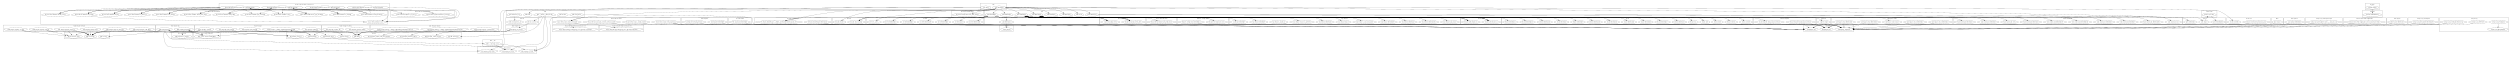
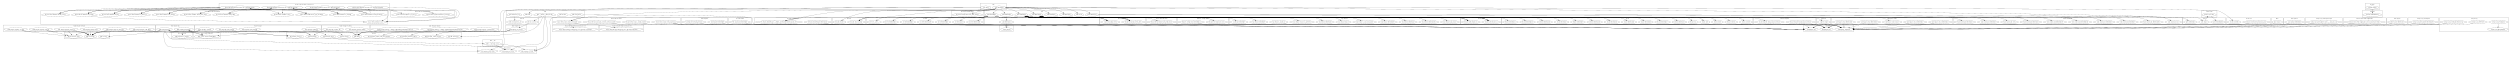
node "Mouse::Meta::Attribute::type_constraint": removed
node "Hailo::Storage::__ANON__[lib/Hailo/Storage.pm:238]": removed
